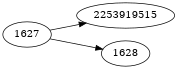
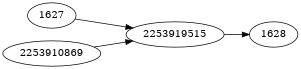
edge "1627" -> "1628": now "2253919515" -> "1628"
node "2253910869": added
